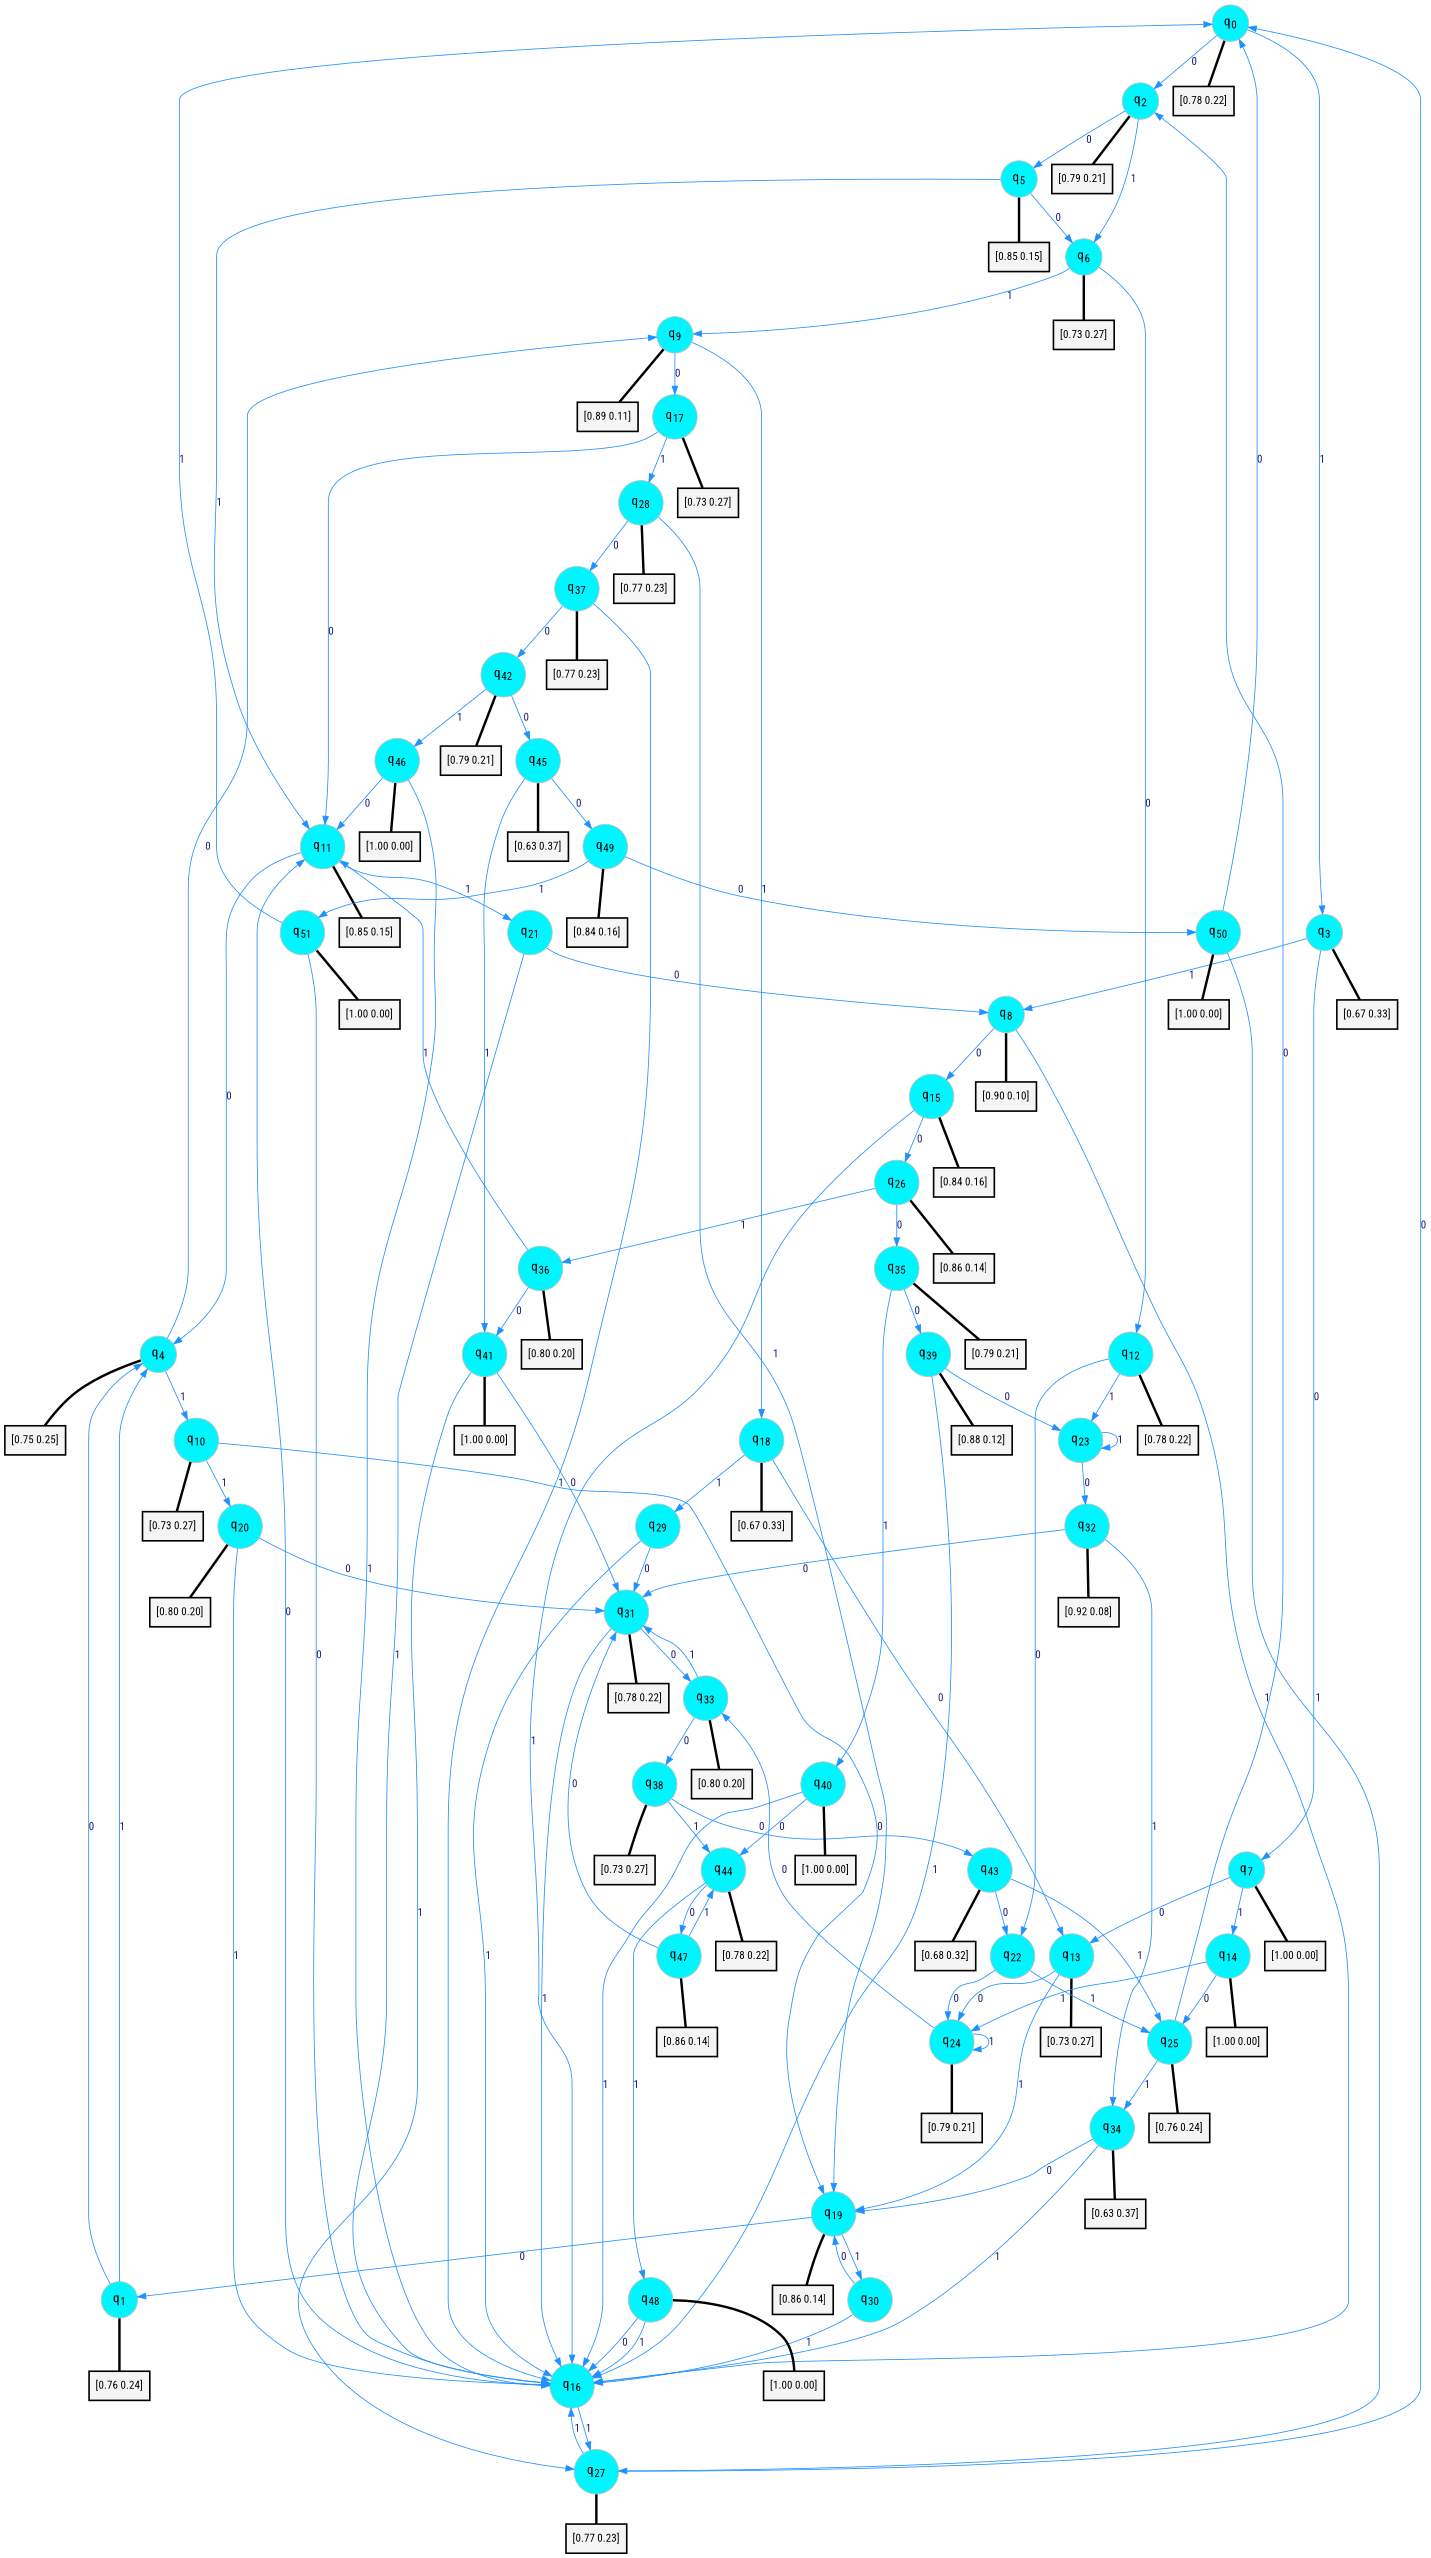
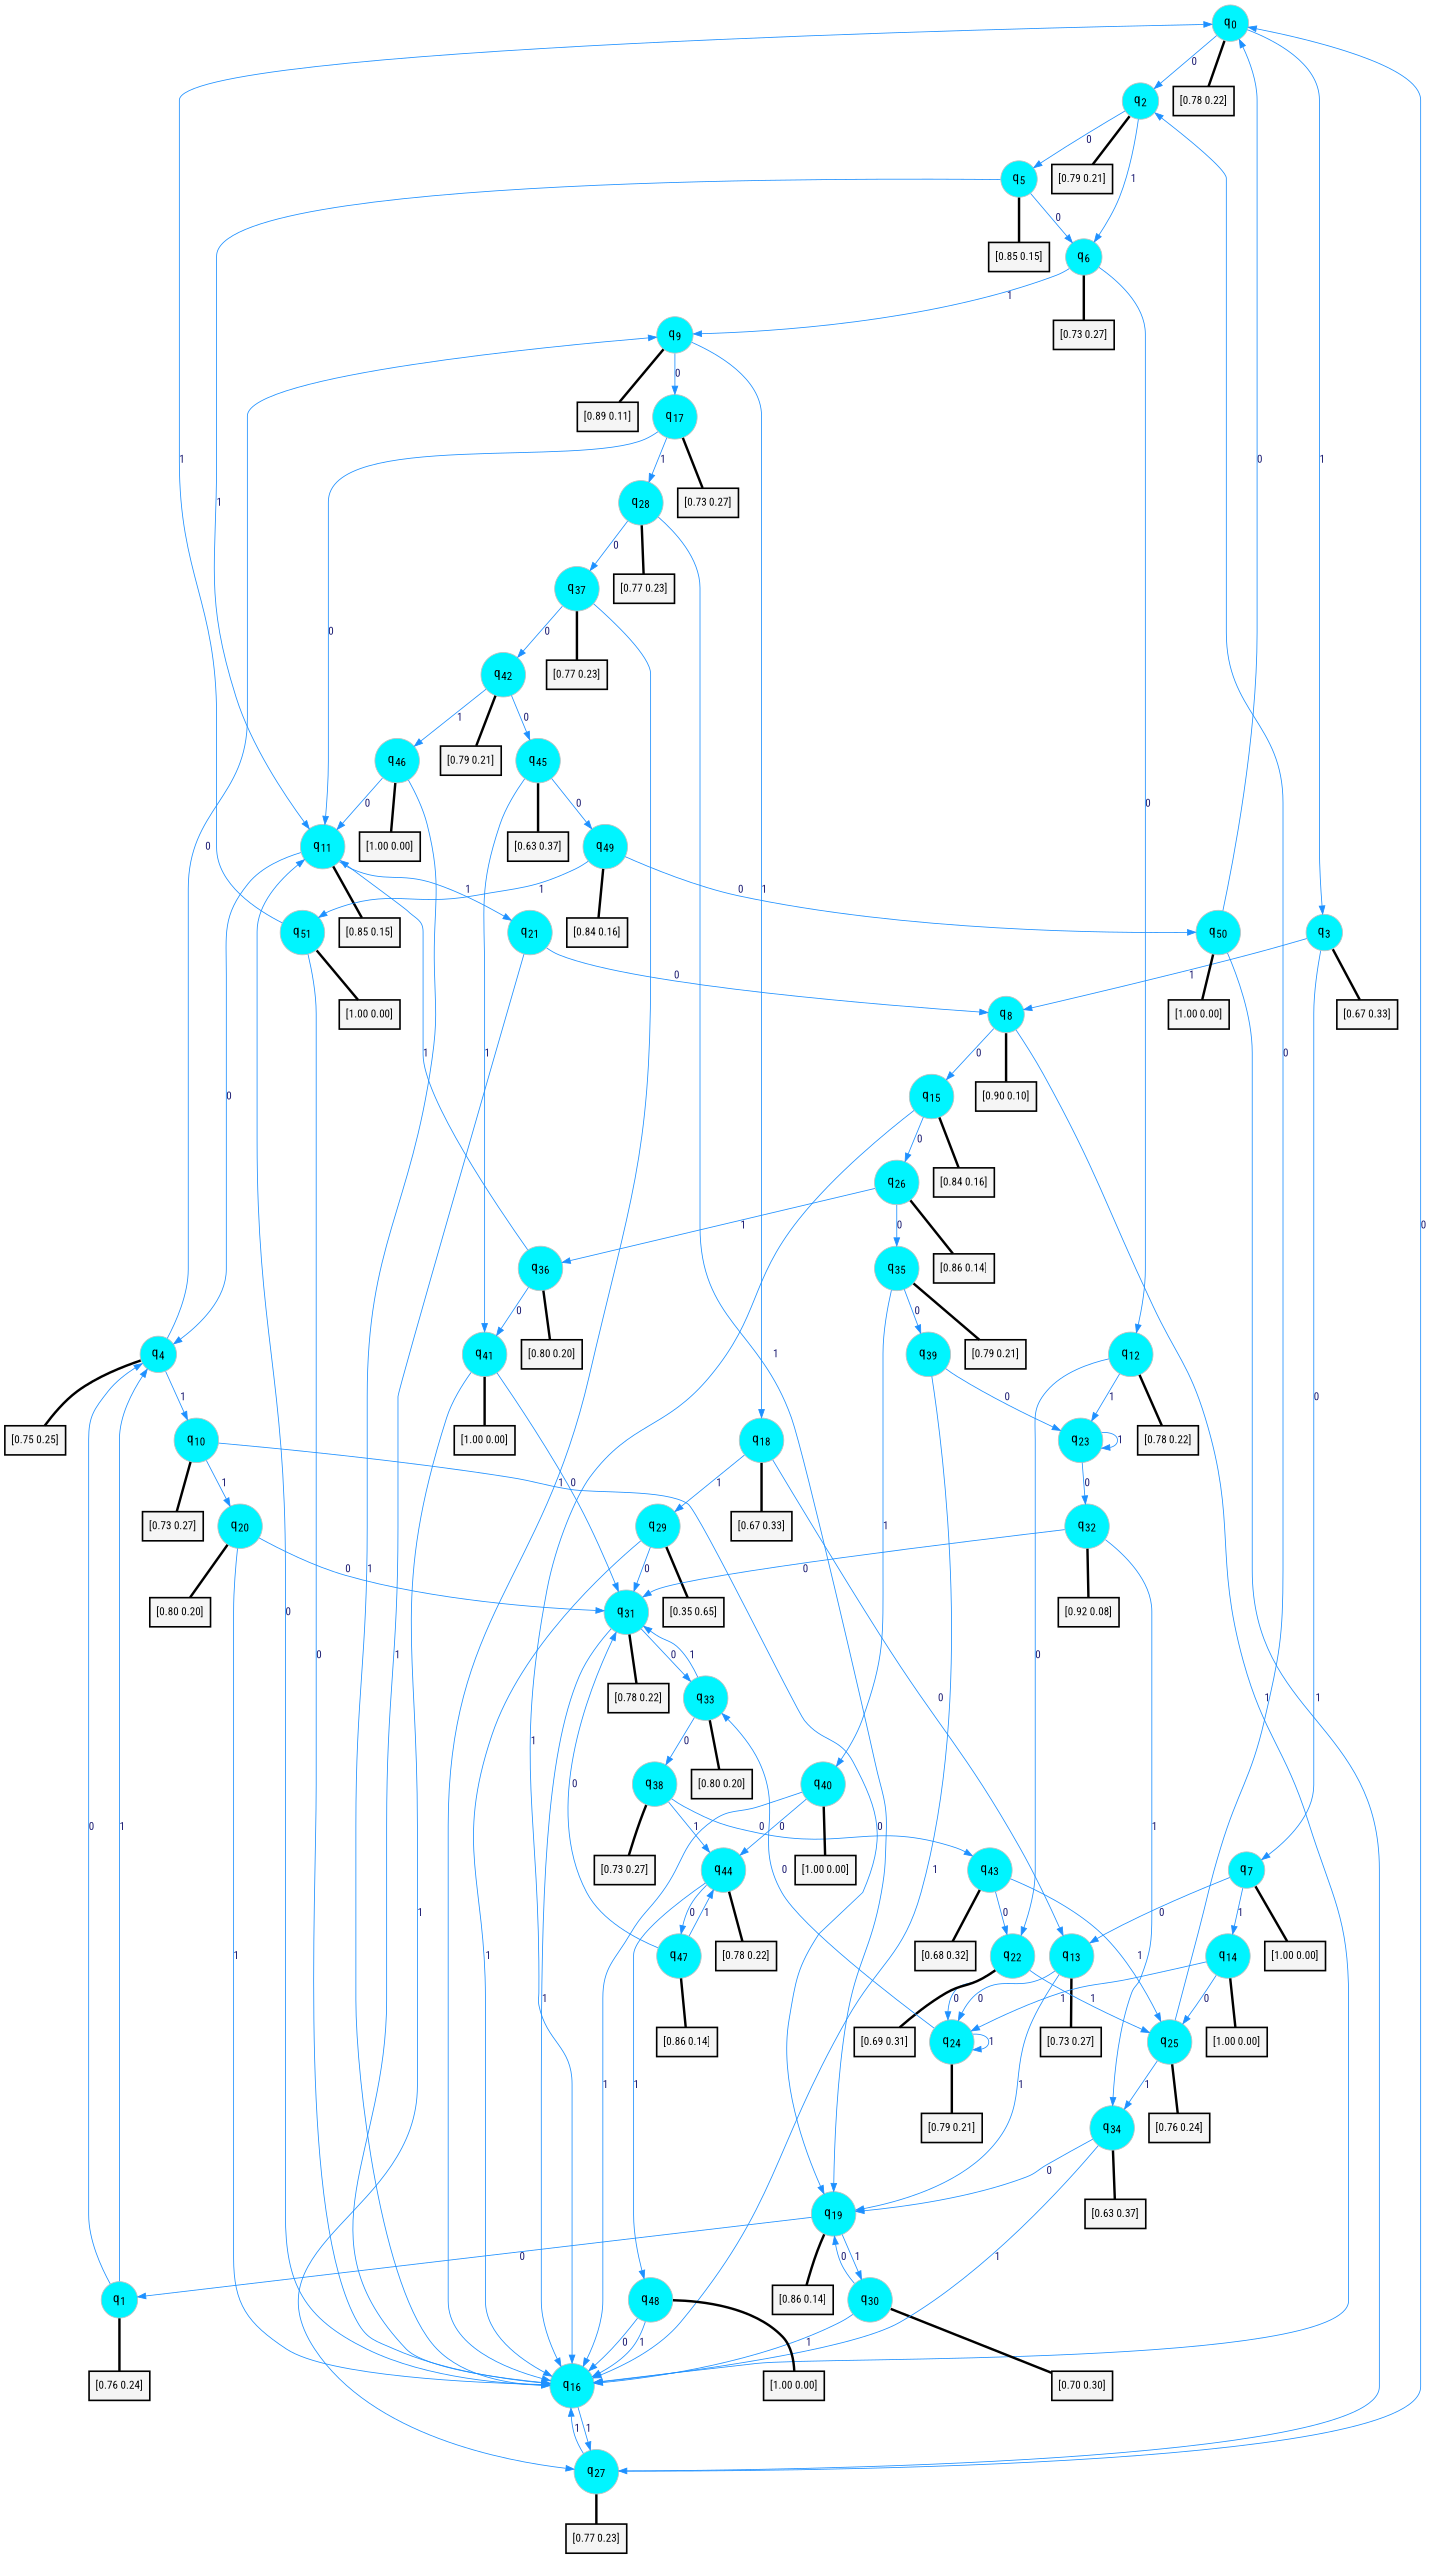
node "[0.88 0.12]": removed
node "[0.35 0.65]": added
node "[0.69 0.31]": added
node "[0.70 0.30]": added
